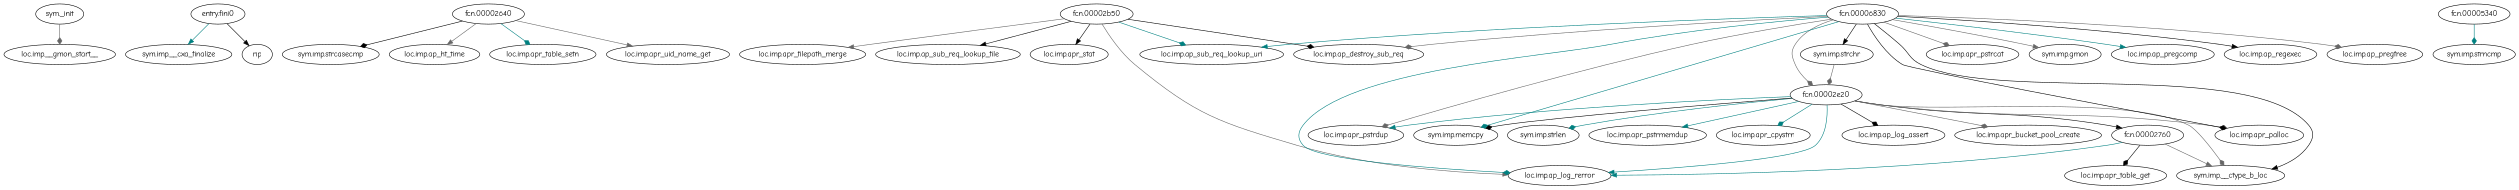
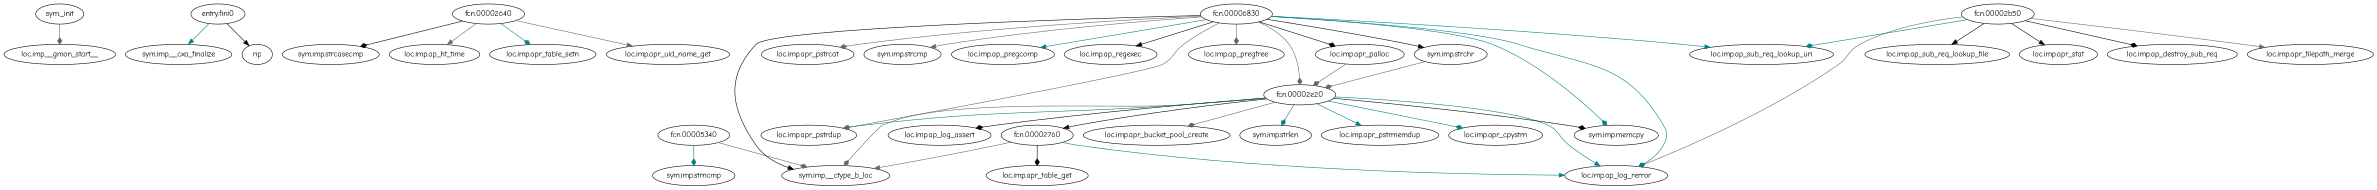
edge "fcn.00006830" -> "loc.imp.ap_destroy_sub_req": removed
node "sym.imp.gmon": label "sym.imp.gmon" -> "sym.imp.strcmp"
edge "fcn.00002e20" -> "loc.imp.apr_palloc": reversed
edge "fcn.00002b50" -> "loc.imp.ap_log_rerror": arrowhead normal -> diamond
edge "fcn.00005340" -> "sym.imp.__ctype_b_loc": added
